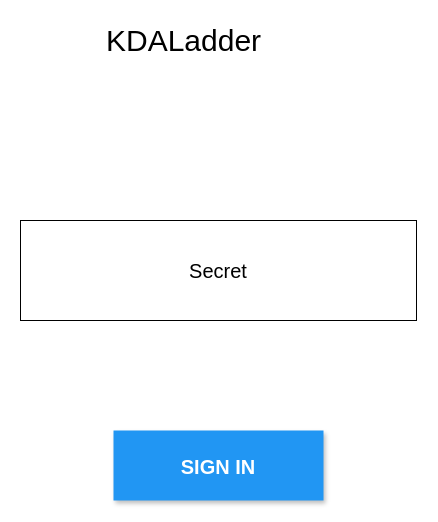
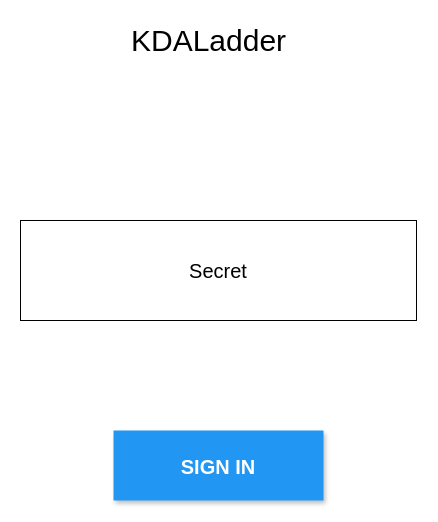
node "KDALadder": moved (184, 41) -> (209, 41)
